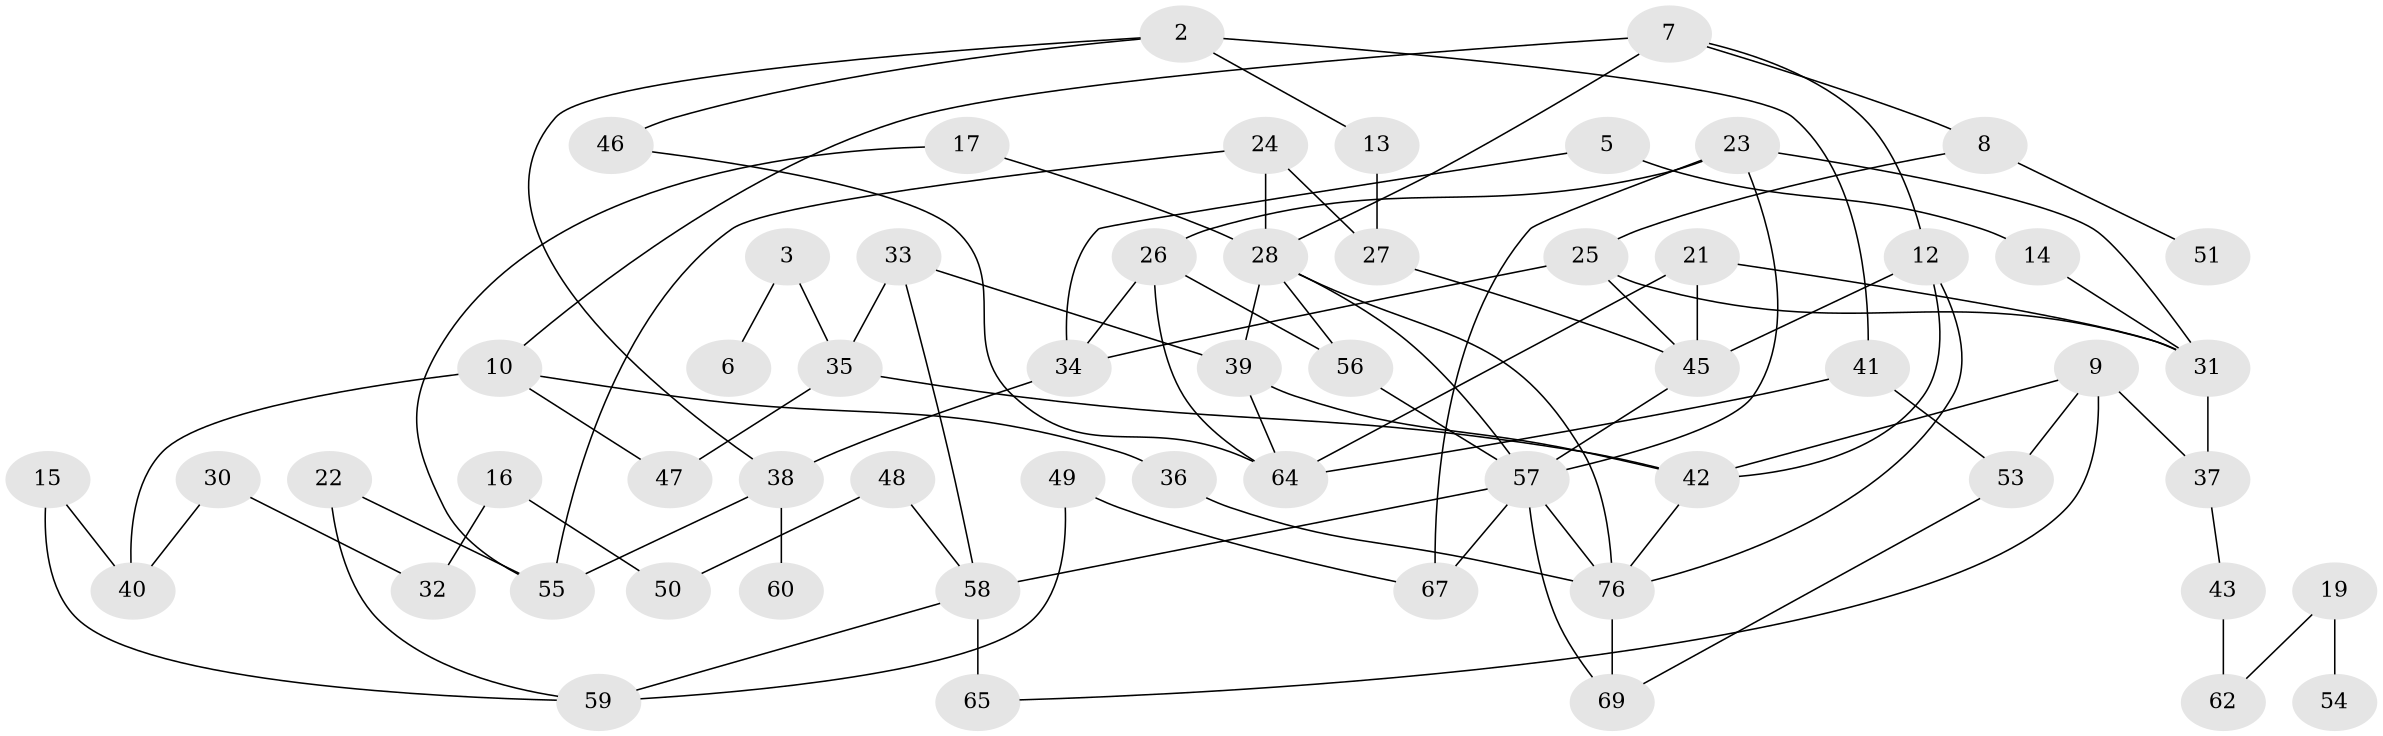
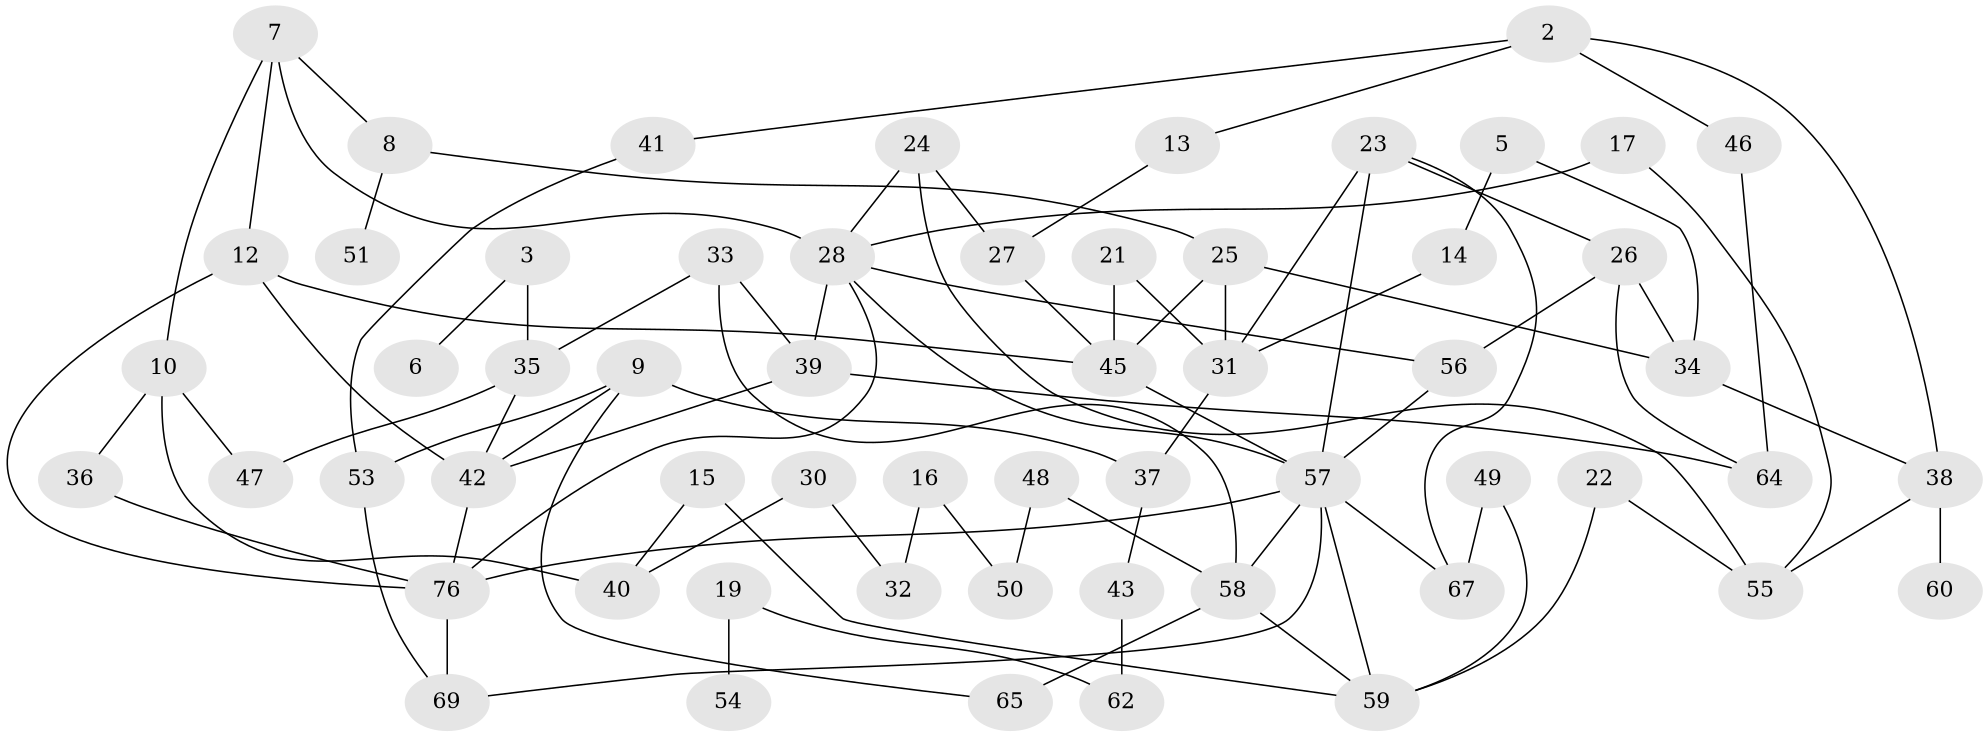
edge "21" -- "64": removed
edge "41" -- "64": removed
edge "57" -- "59": added
